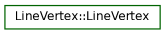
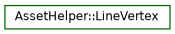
node "LineVertex::LineVertex": label "LineVertex::LineVertex" -> "AssetHelper::LineVertex"
